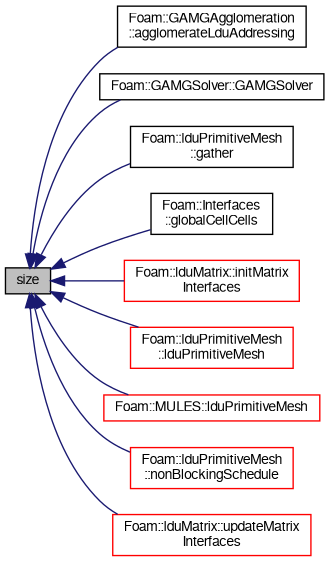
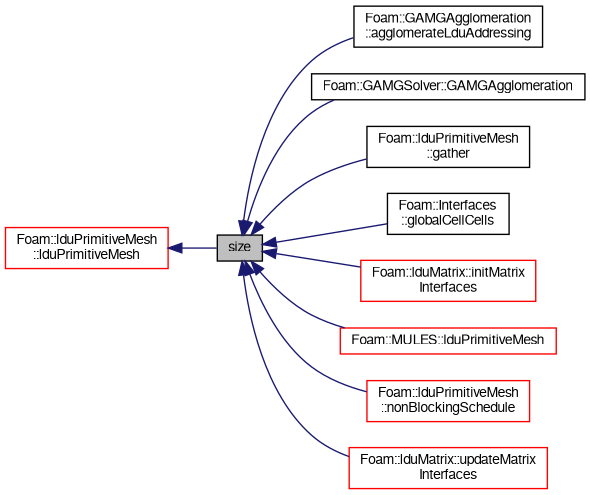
node "Foam::GAMGSolver::GAMGSolver": label "Foam::GAMGSolver::GAMGSolver" -> "Foam::GAMGSolver::GAMGAgglomeration"
edge "Foam::lduPrimitiveMesh ::lduPrimitiveMesh" -> "size": reversed
